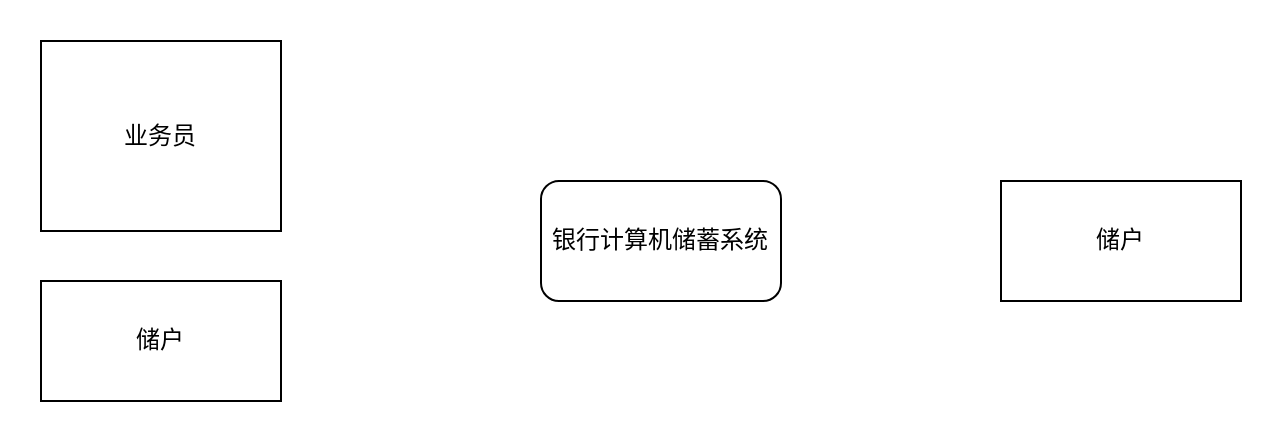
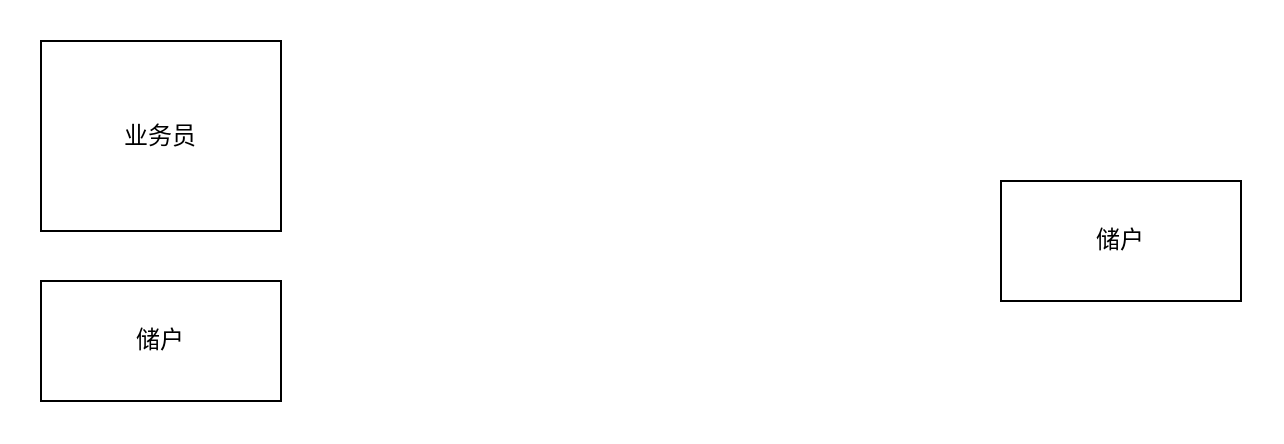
node "银行计算机储蓄系统": removed
